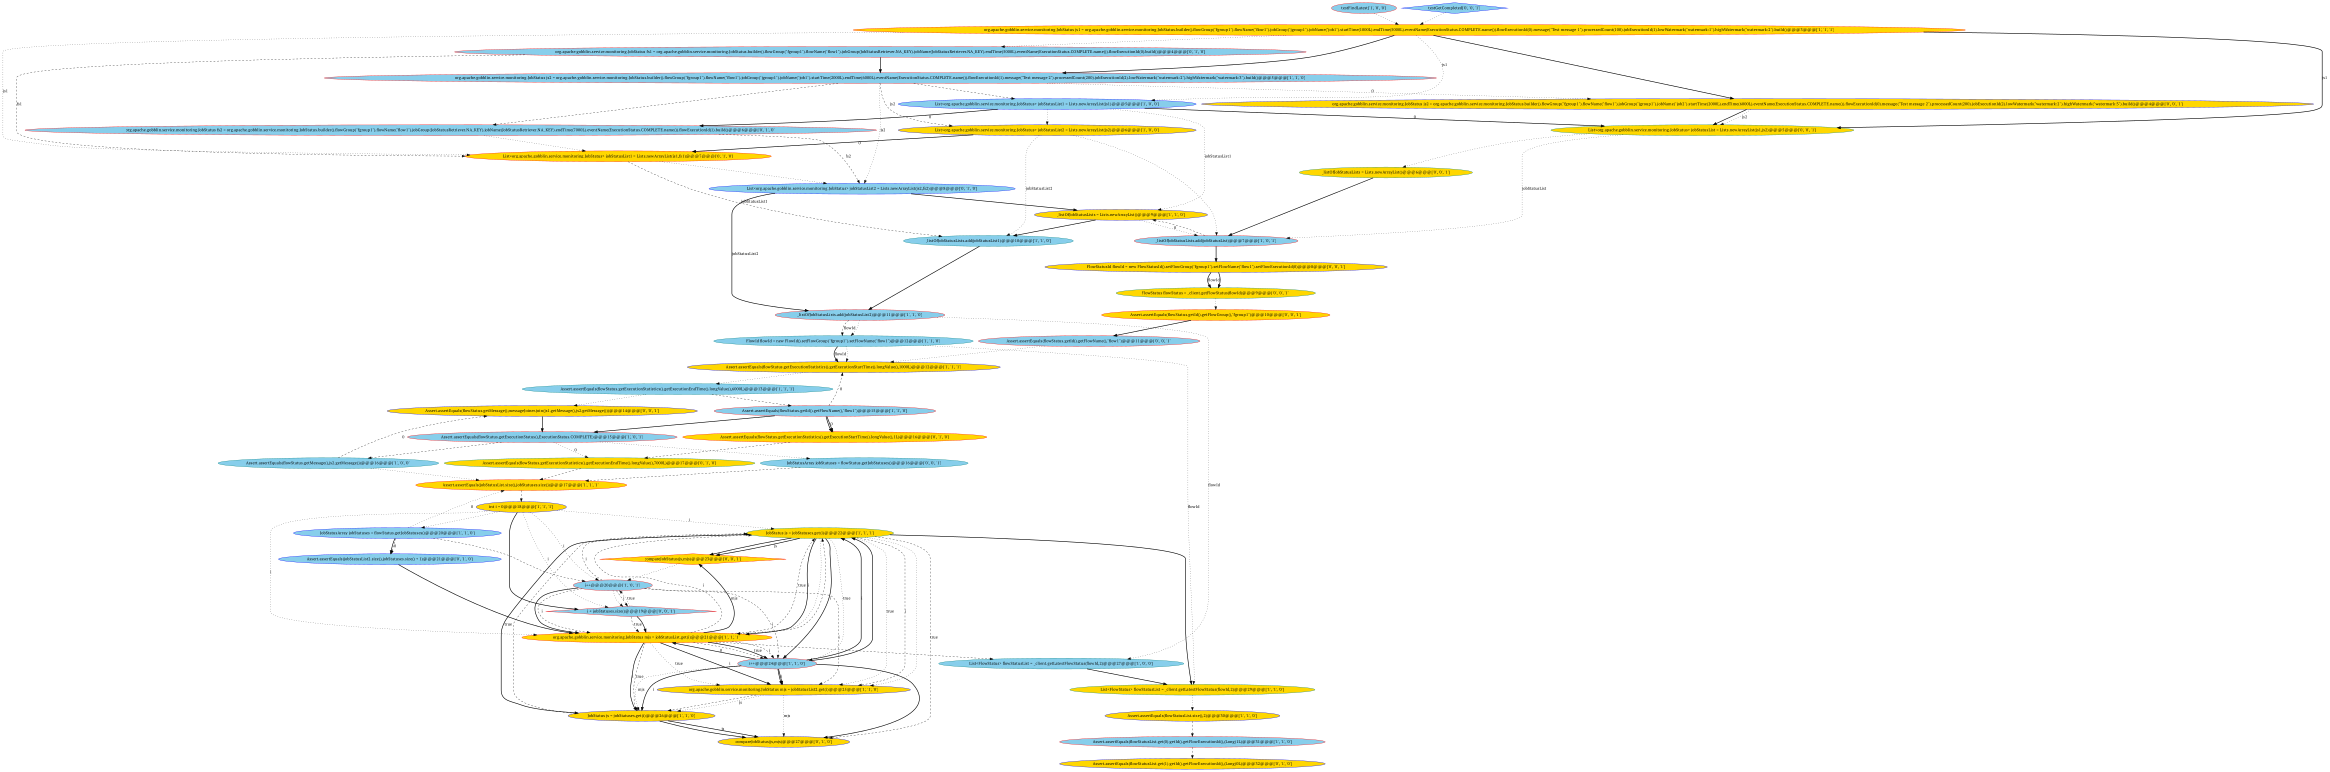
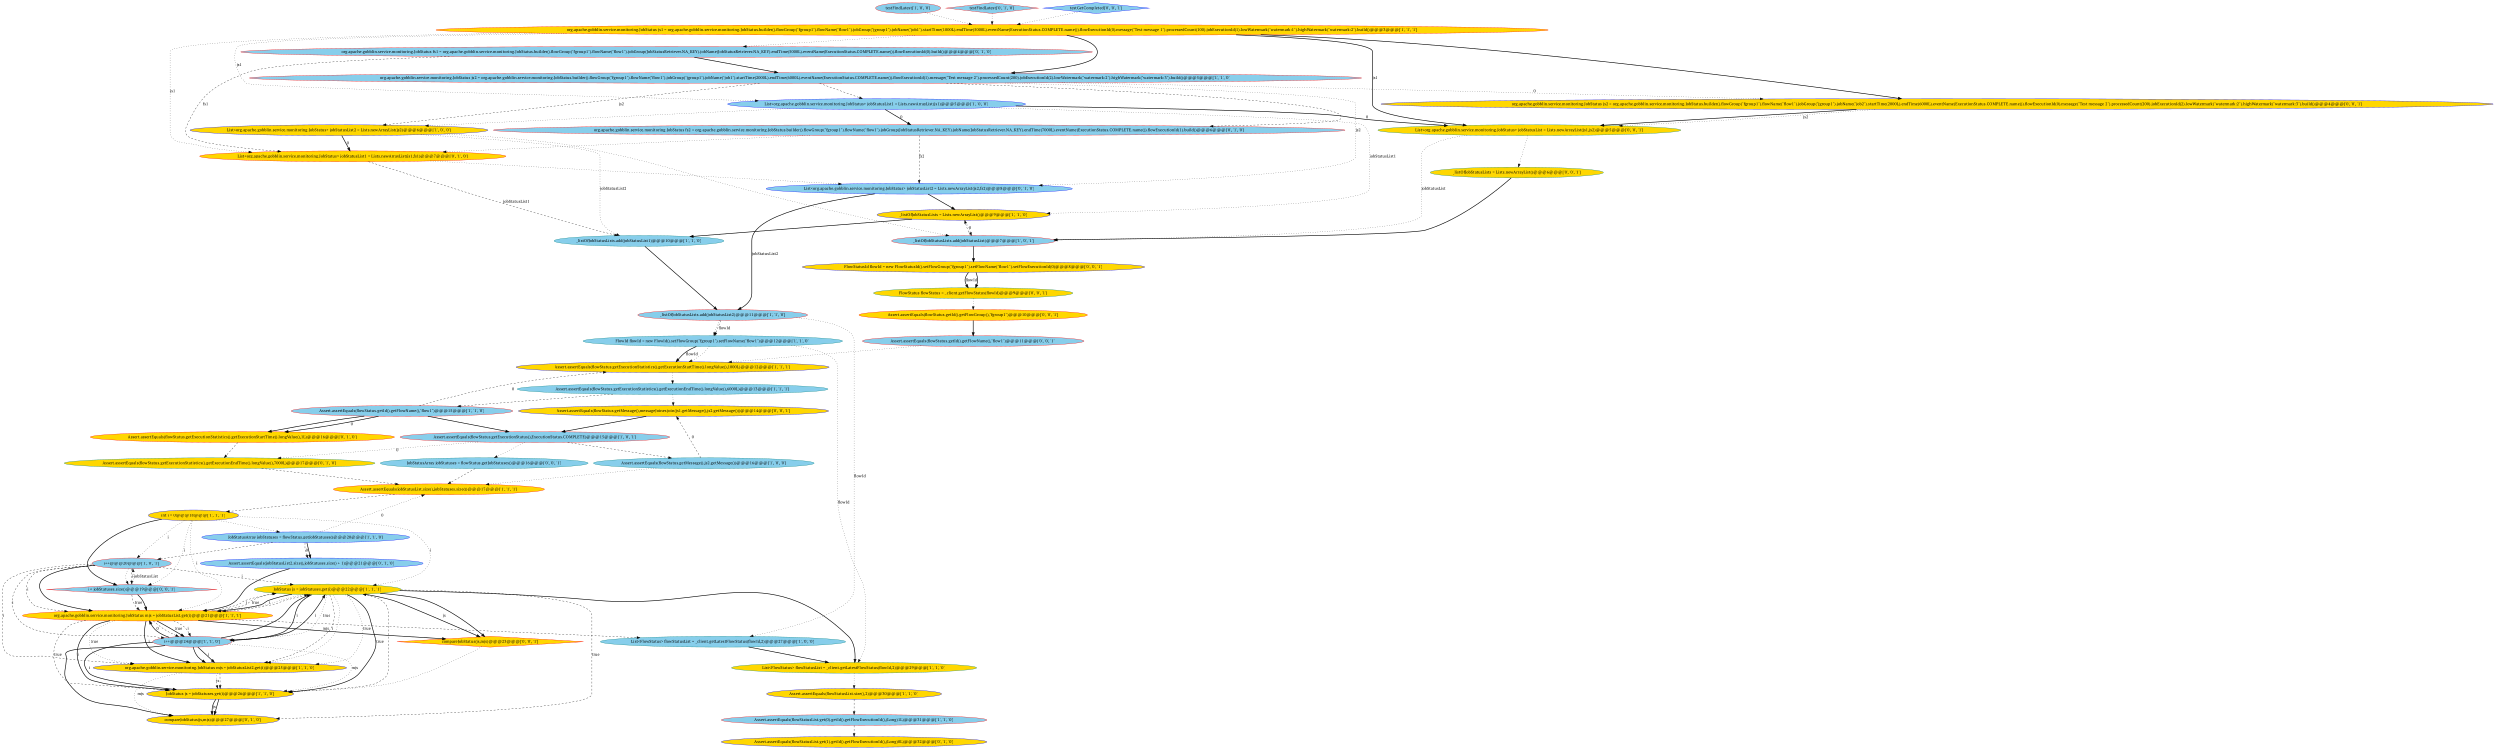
node "testFindLatest['0', '1', '0']": added
edge "compareJobStatus(js,mjs)@@@23@@@['0', '0', '1']" -> "i++@@@20@@@['1', '0', '1']": now "compareJobStatus(js,mjs)@@@23@@@['0', '0', '1']" -> "JobStatus js = jobStatuses.get(i)@@@26@@@['1', '1', '0']"
edge "i < jobStatuses.size()@@@19@@@['0', '0', '1']" -> "i++@@@20@@@['1', '0', '1']": label "true" -> "jobStatusList"
